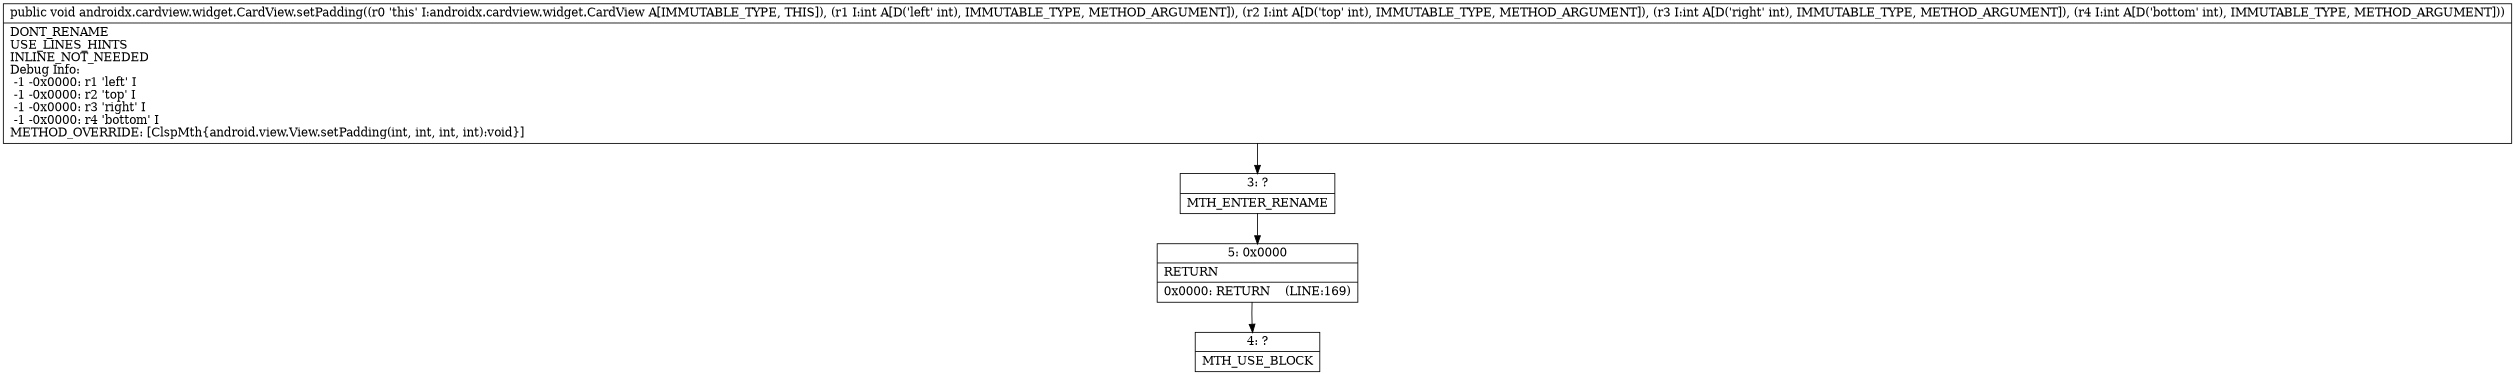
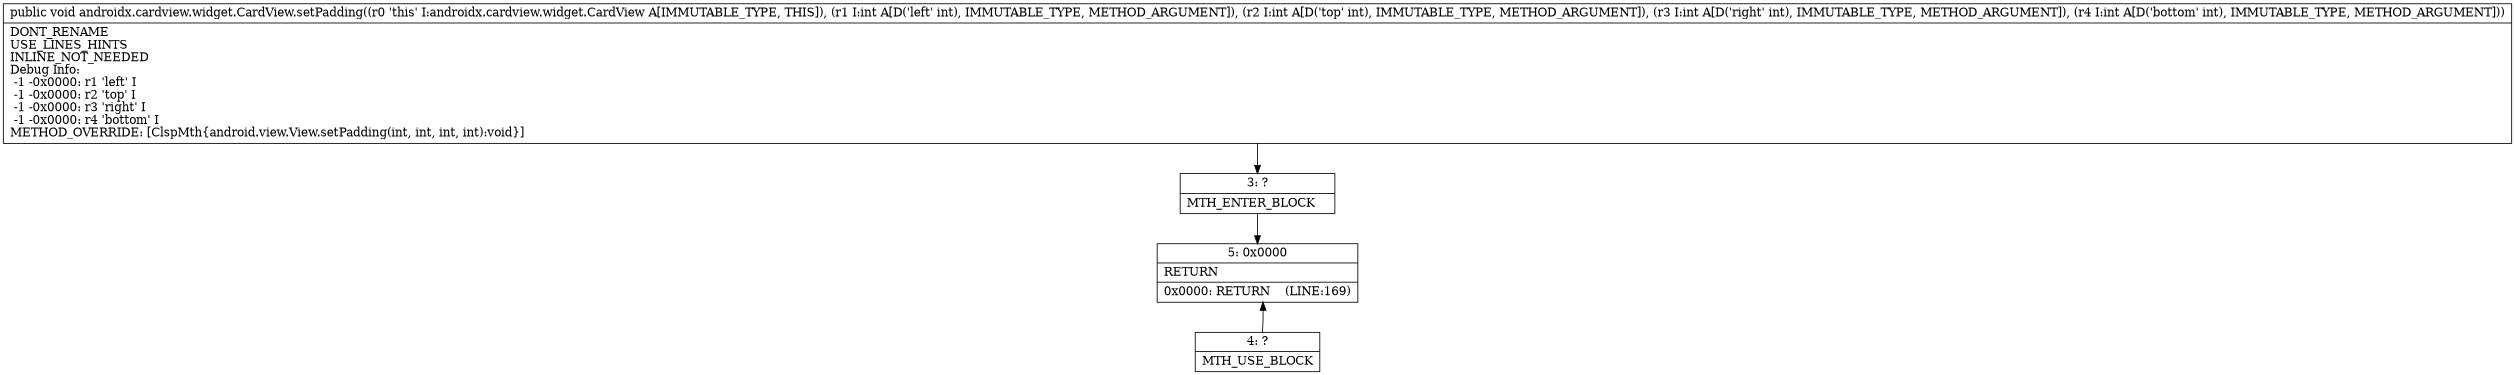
node "3: ?": text "MTH_ENTER_RENAME" -> "MTH_ENTER_BLOCK"
edge "5: 0x0000" -> "4: ?": reversed
